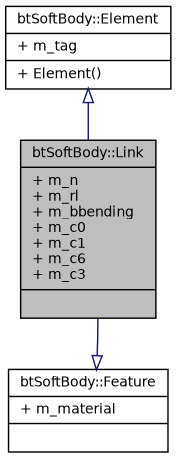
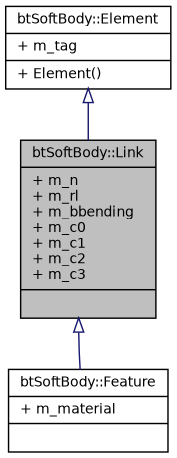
node "btSoftBody::Link": text "+ m_c6" -> "+ m_c2"
edge "btSoftBody::Link" -> "btSoftBody::Feature": reversed
